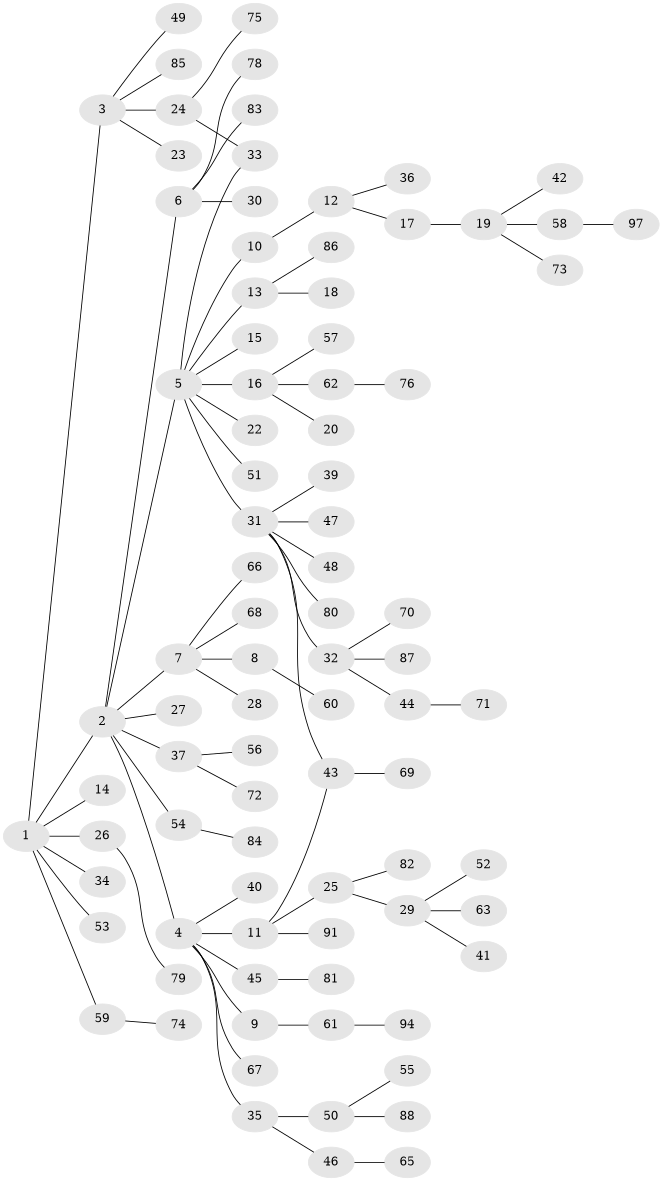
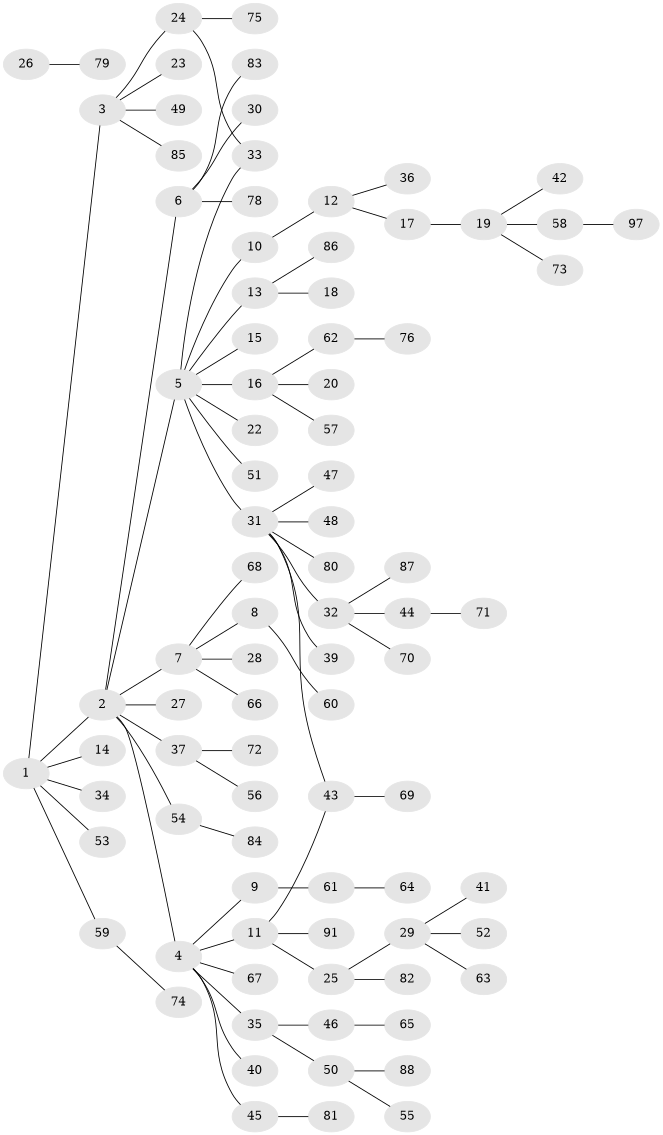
edge "1" -- "26": removed
node "94": label "94" -> "64"
